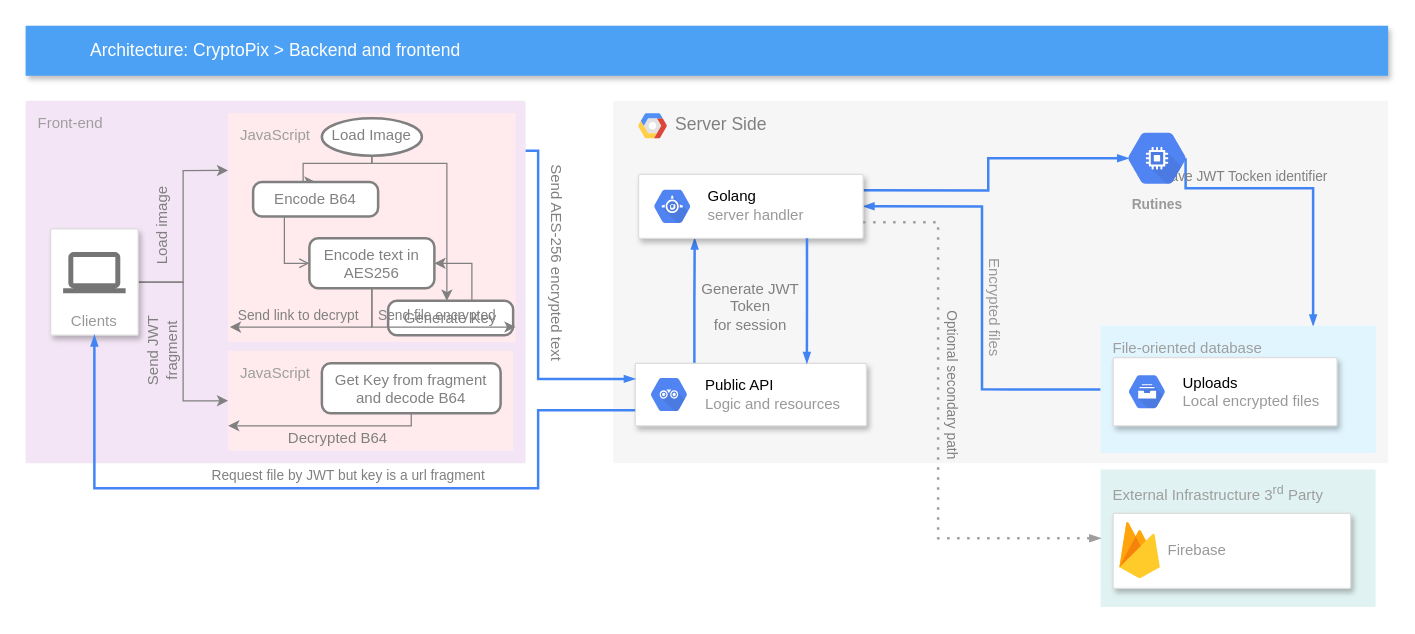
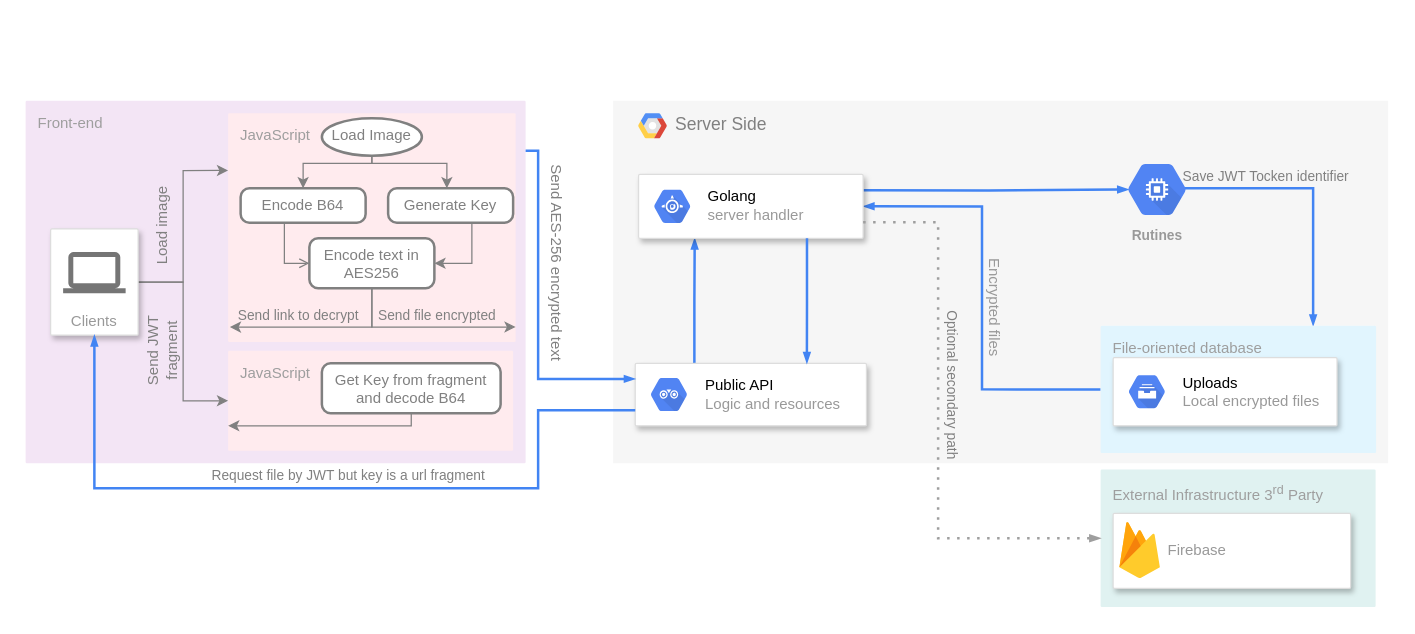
node "Architecture: CryptoPix > Backend and frontend": removed
node "Rutines": moved (1157, 158) -> (1157, 189)
node "Encode B64": moved (316, 199) -> (303, 205)
node "Generate JWT Token for session": removed
node "Generate Key": moved (451, 318) -> (451, 205)
node "Decrypted B64": removed
